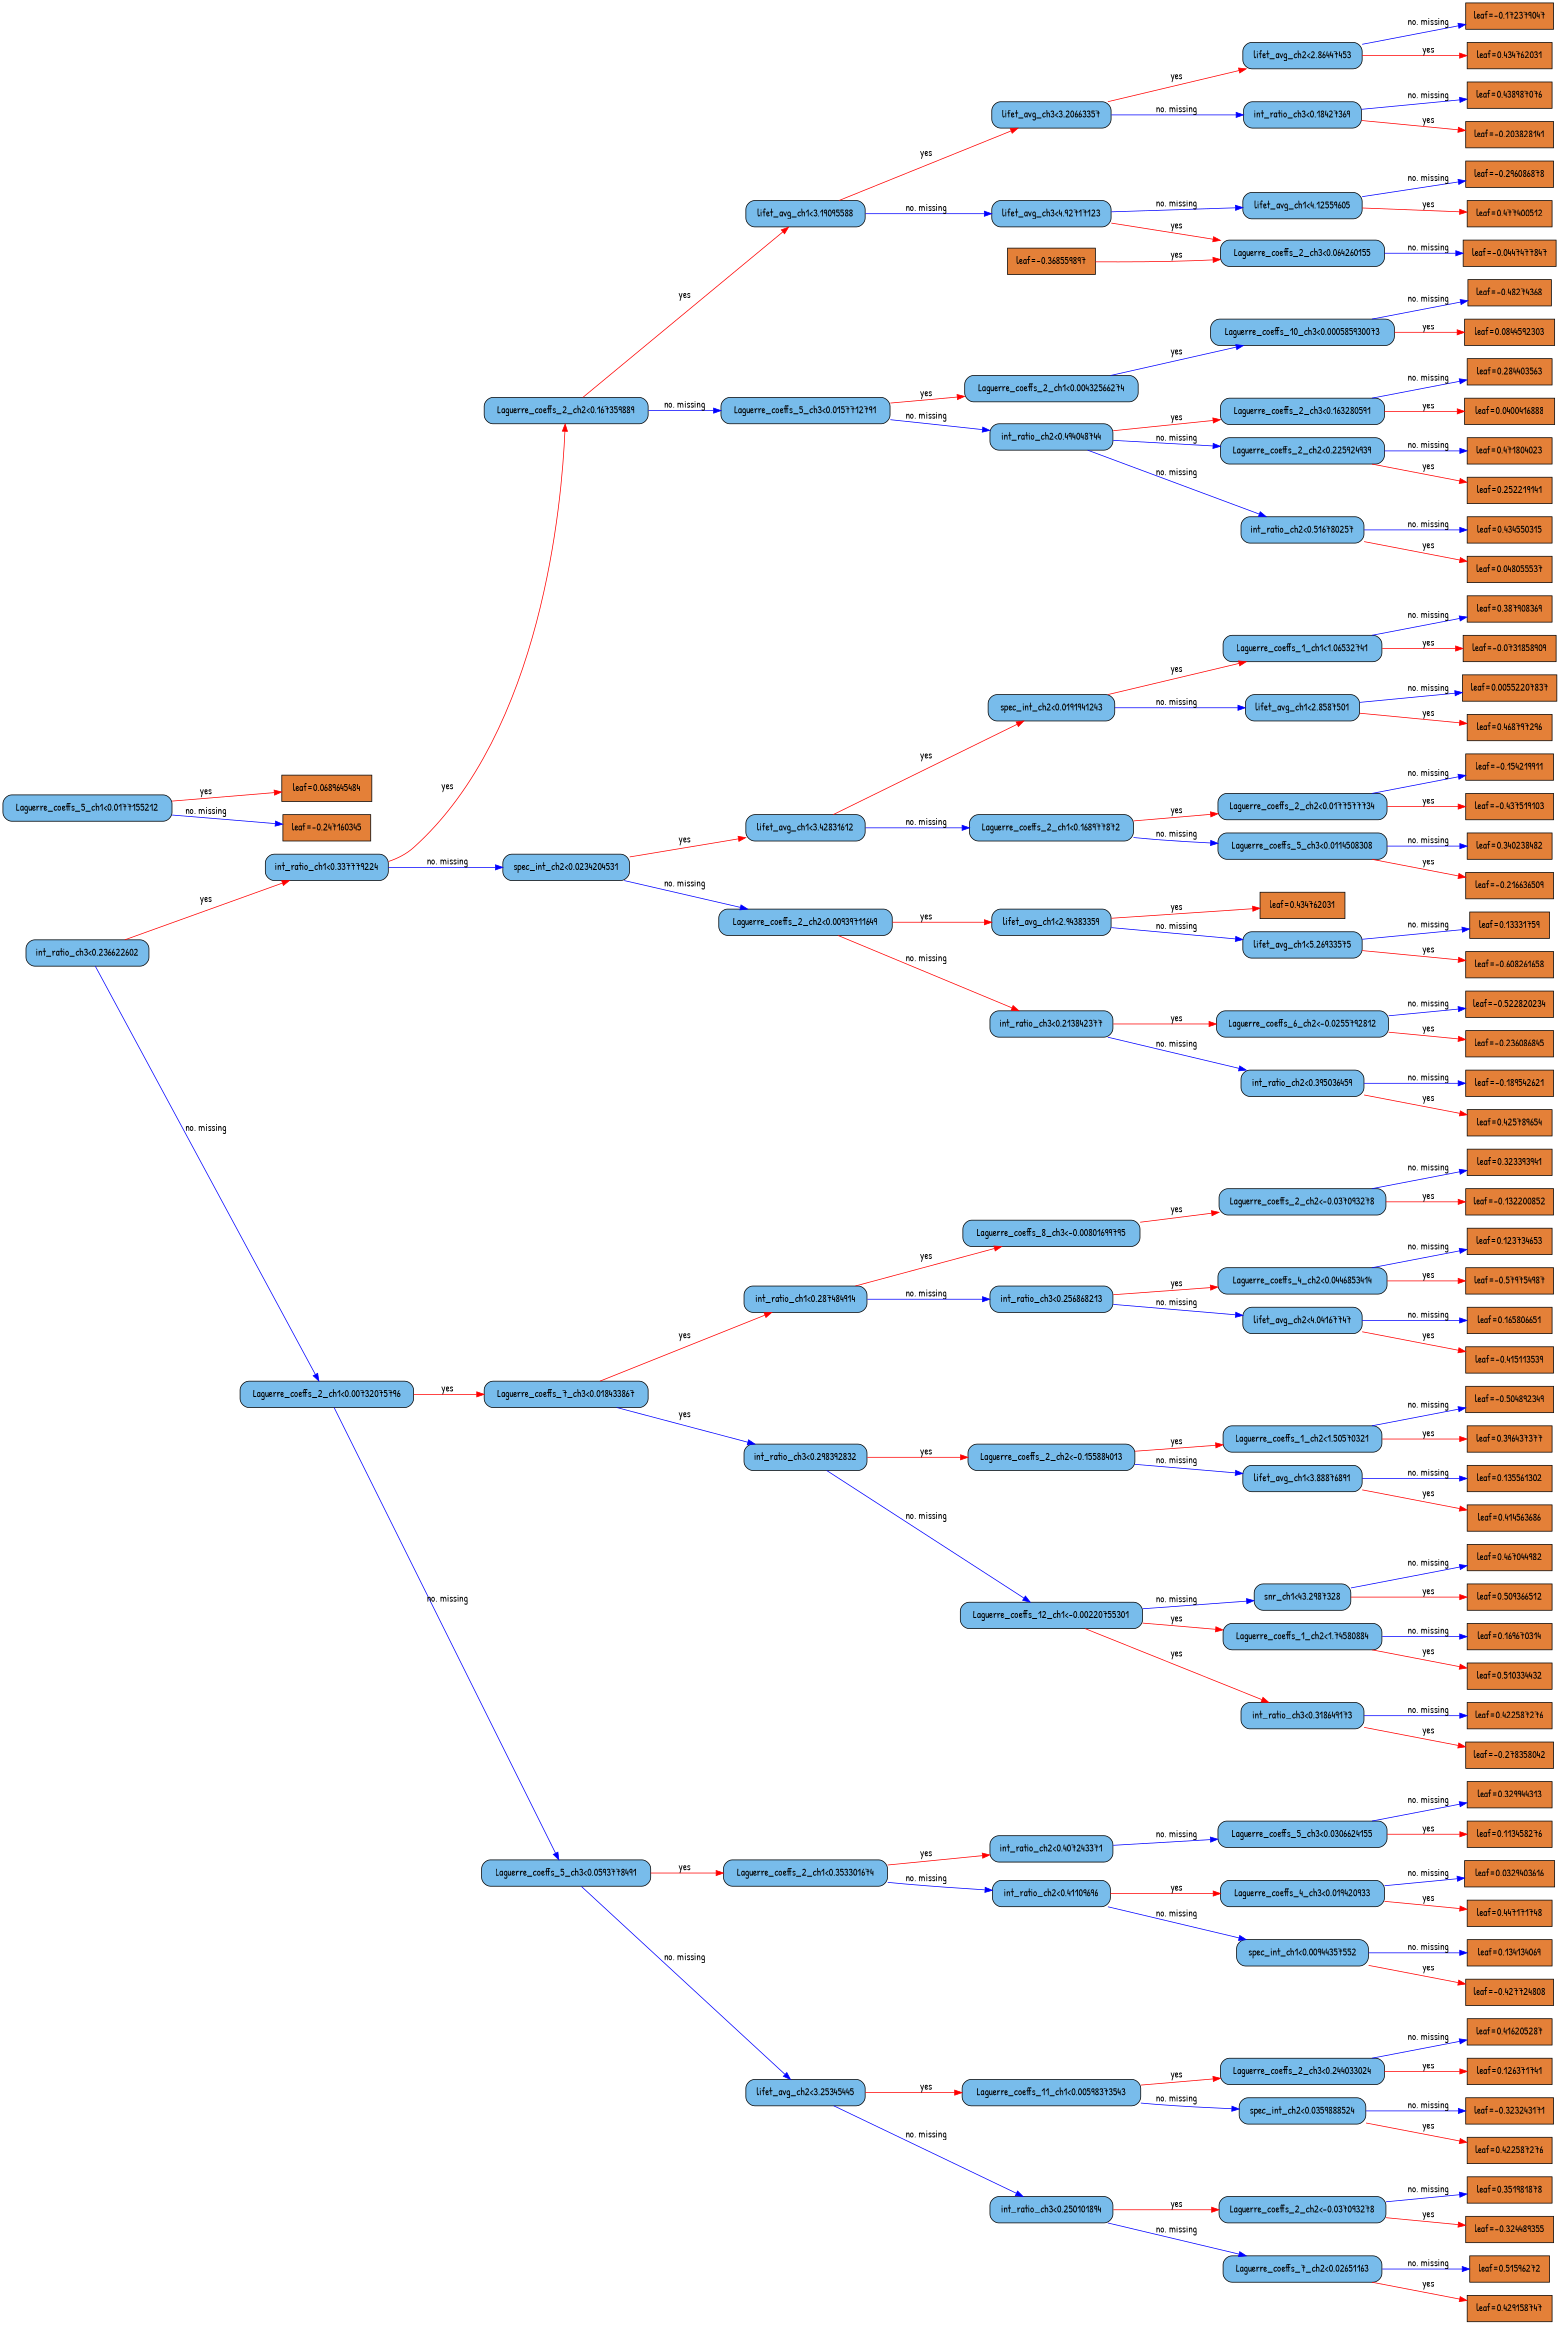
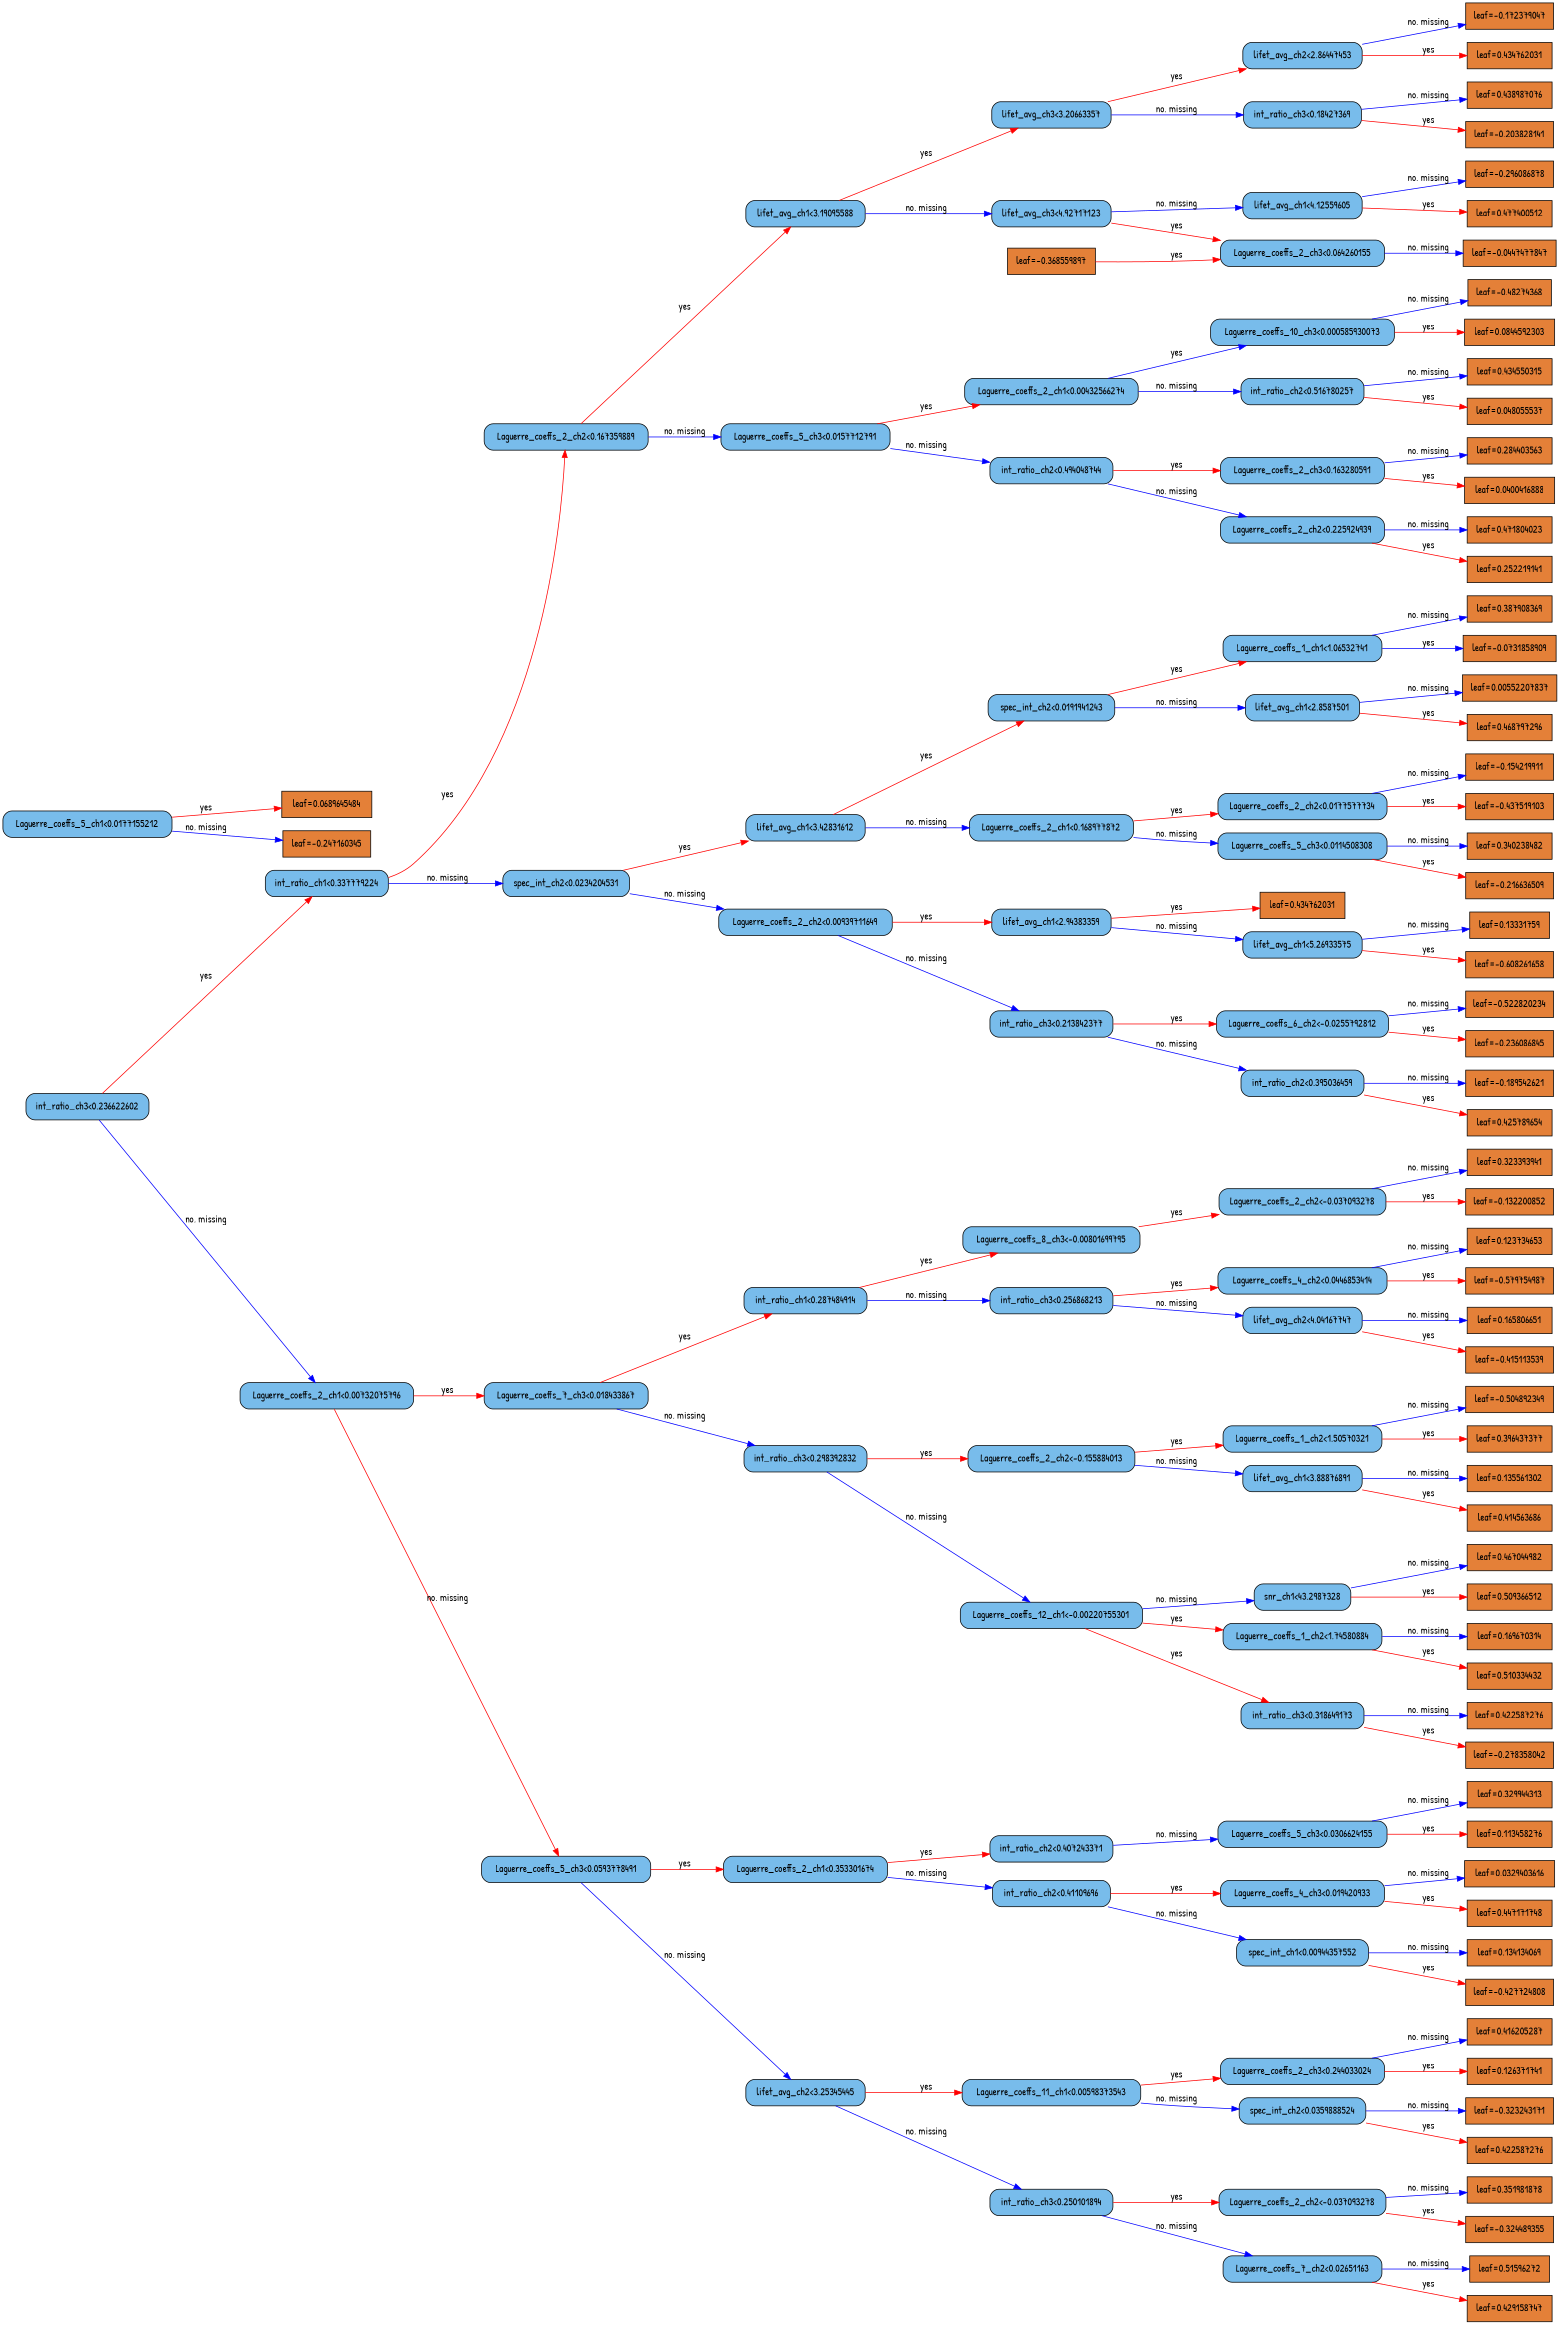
edge "int_ratio_ch2<0.494048744" -> "int_ratio_ch2<0.516780257": now "Laguerre_coeffs_2_ch1<0.00432566274" -> "int_ratio_ch2<0.516780257"
edge "Laguerre_coeffs_1_ch1<1.06532741" -> "leaf=-0.0731858909": color #ff0000 -> #0000ff
edge "Laguerre_coeffs_2_ch2<0.00939711649" -> "int_ratio_ch3<0.213842377": color #ff0000 -> #0000ff
edge "Laguerre_coeffs_7_ch3<0.018433867" -> "int_ratio_ch3<0.298392832": label "yes" -> "no, missing"
edge "Laguerre_coeffs_2_ch1<0.00732075796" -> "Laguerre_coeffs_5_ch3<0.0593778491": color #0000ff -> #ff0000
